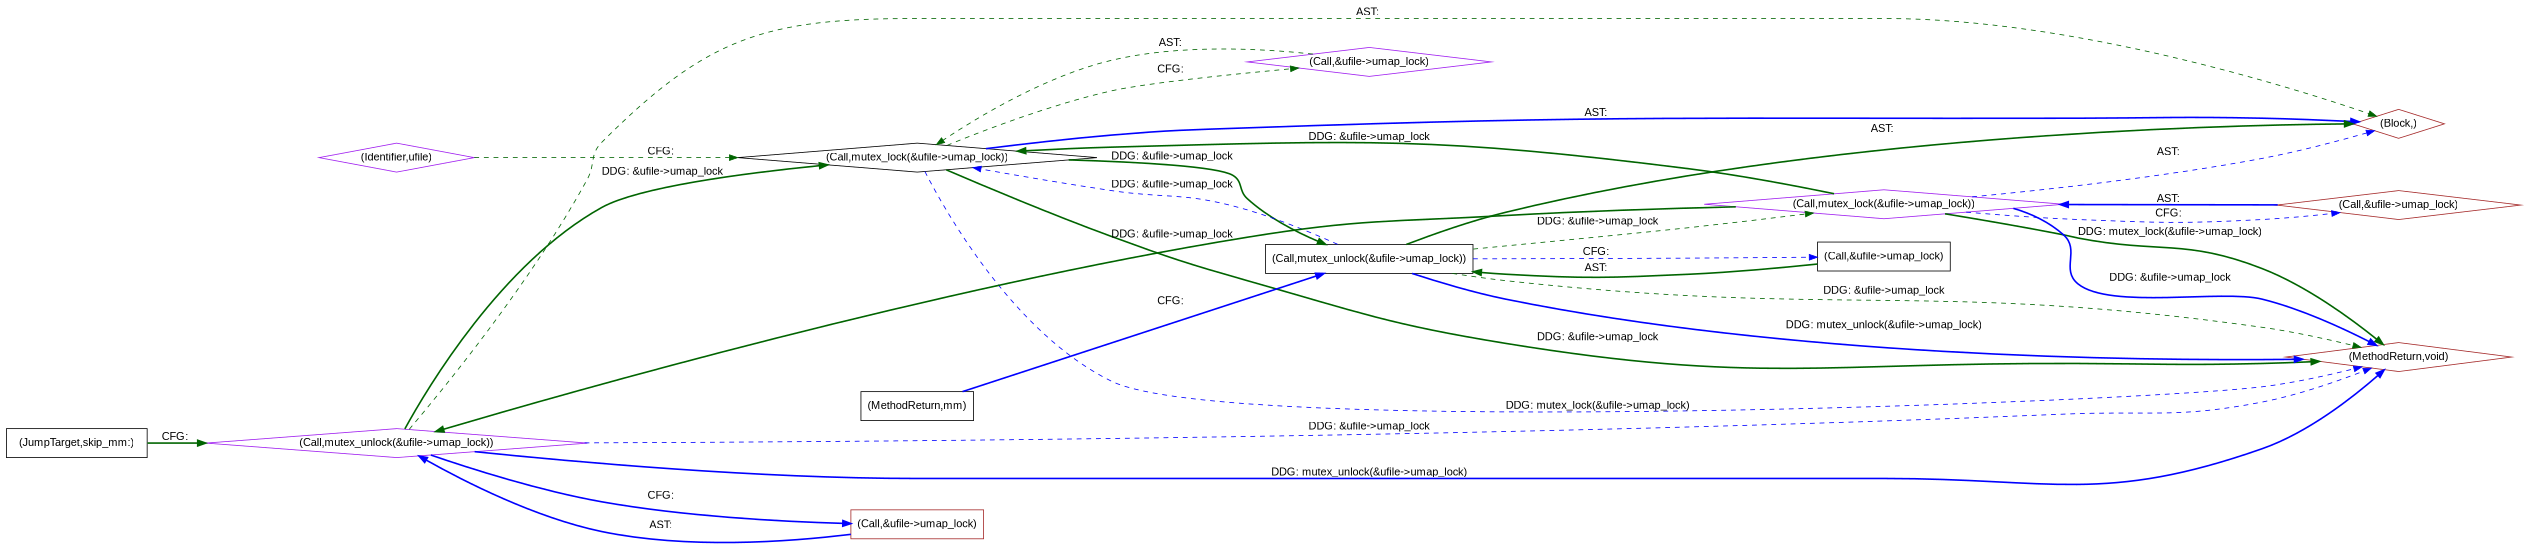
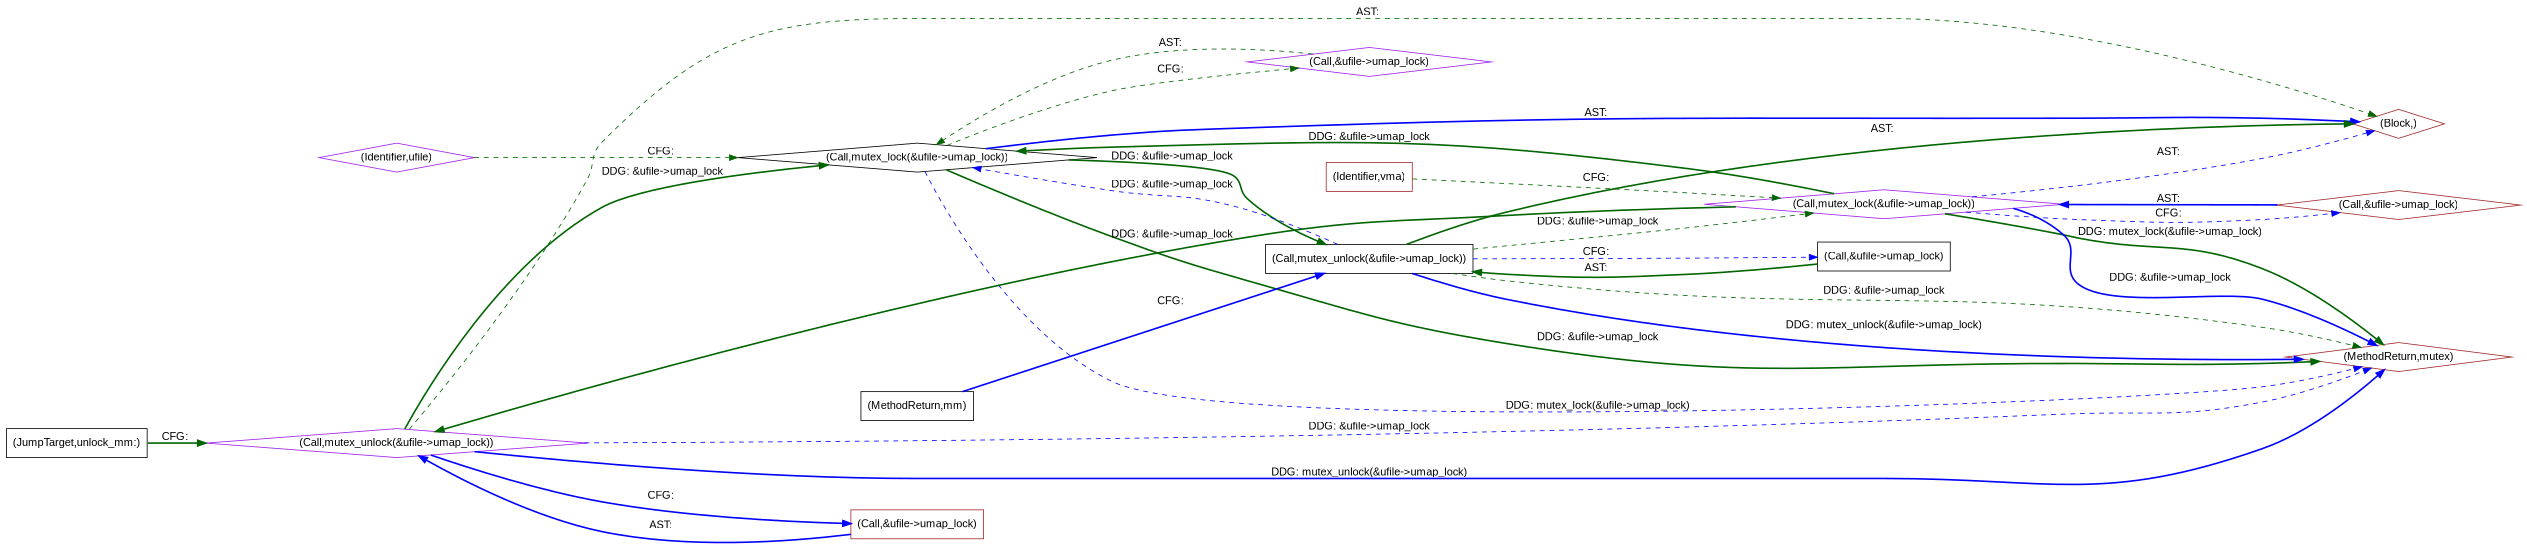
node "(Identifier,vma)": added
node "(MethodReturn,void)": label "(MethodReturn,void)" -> "(MethodReturn,mutex)"
node "(JumpTarget,skip_mm:)": label "(JumpTarget,skip_mm:)" -> "(JumpTarget,unlock_mm:)"
